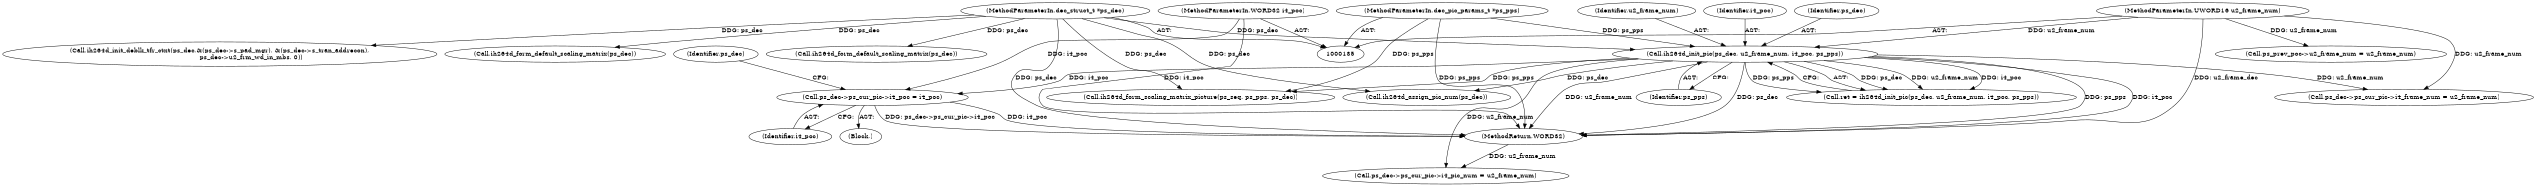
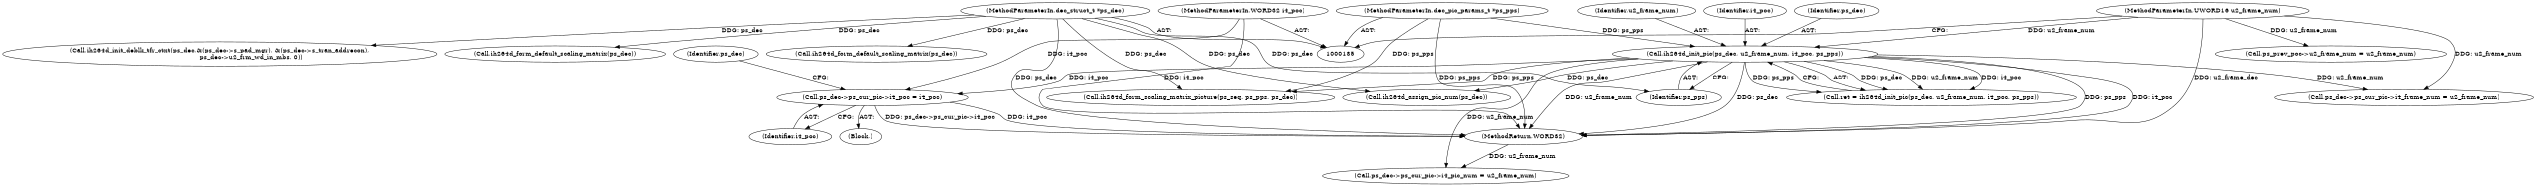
edge "(MethodParameterIn,UWORD16 u2_frame_num)" -> "1000135": label "AST: " -> "CFG: "
edge "(MethodParameterIn,dec_struct_t *ps_dec)" -> "(Call,ih264d_init_pic(ps_dec, u2_frame_num, i4_poc, ps_pps))": now "(MethodParameterIn,dec_struct_t *ps_dec)" -> "(Identifier,ps_pps)"
